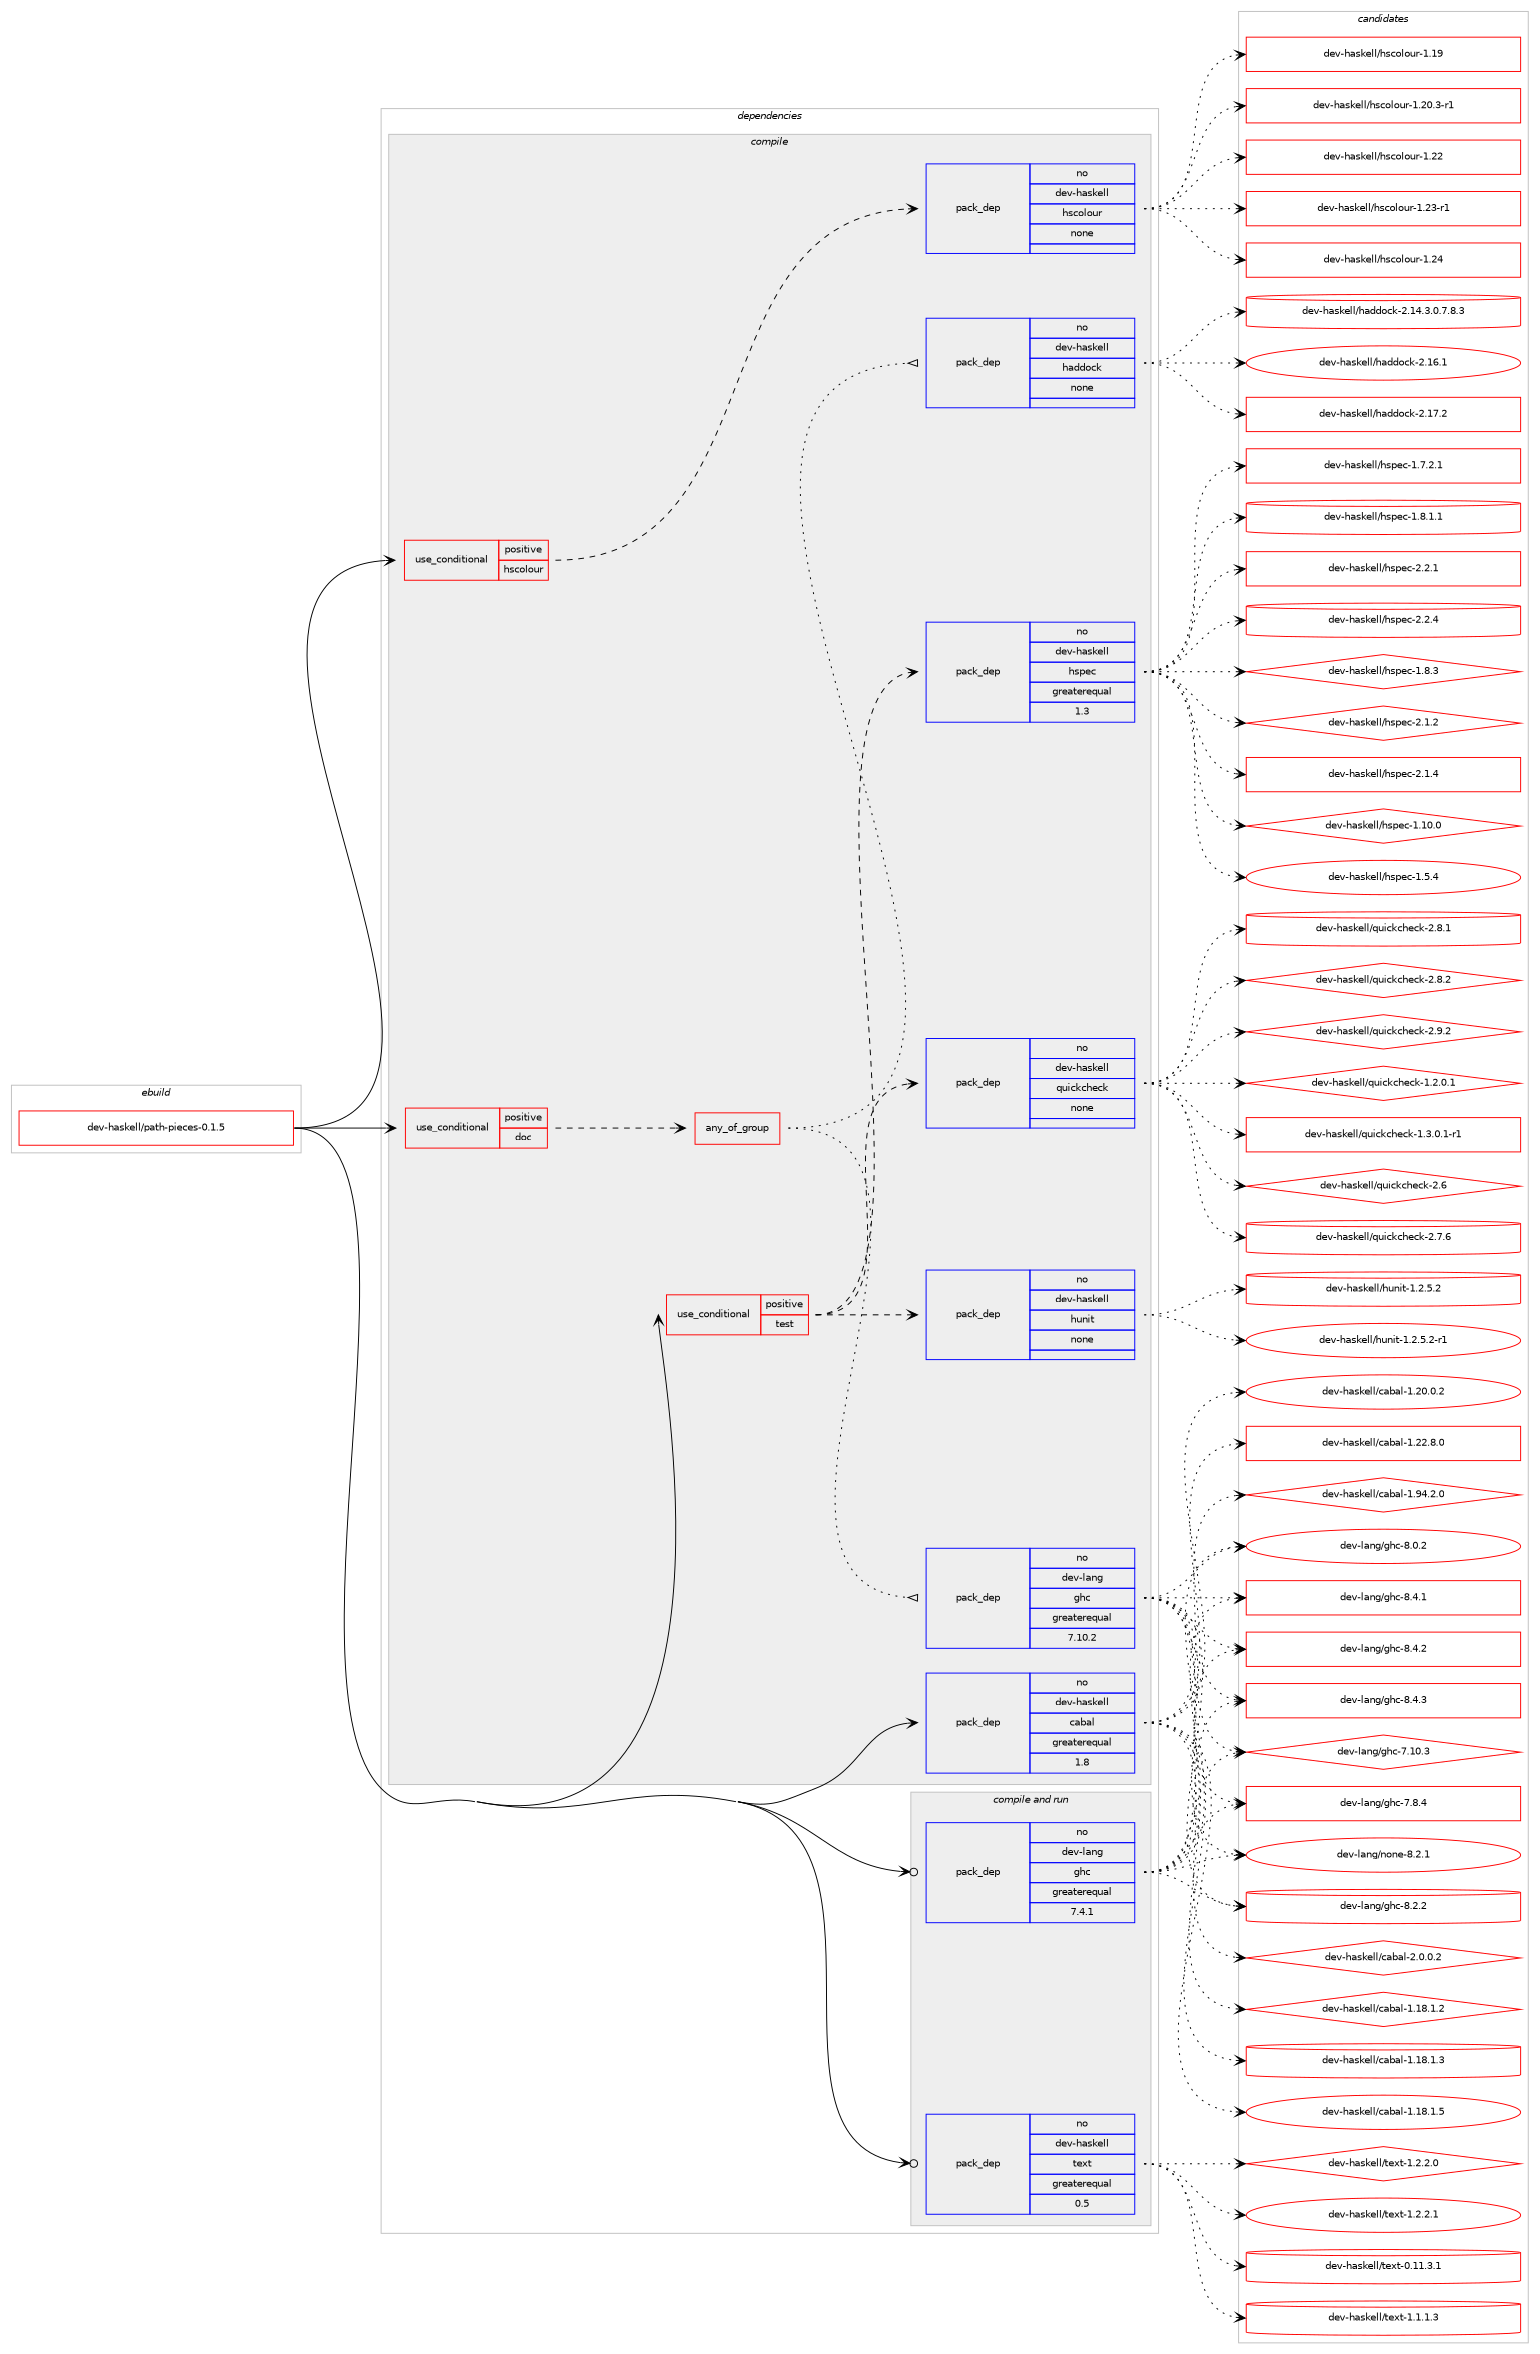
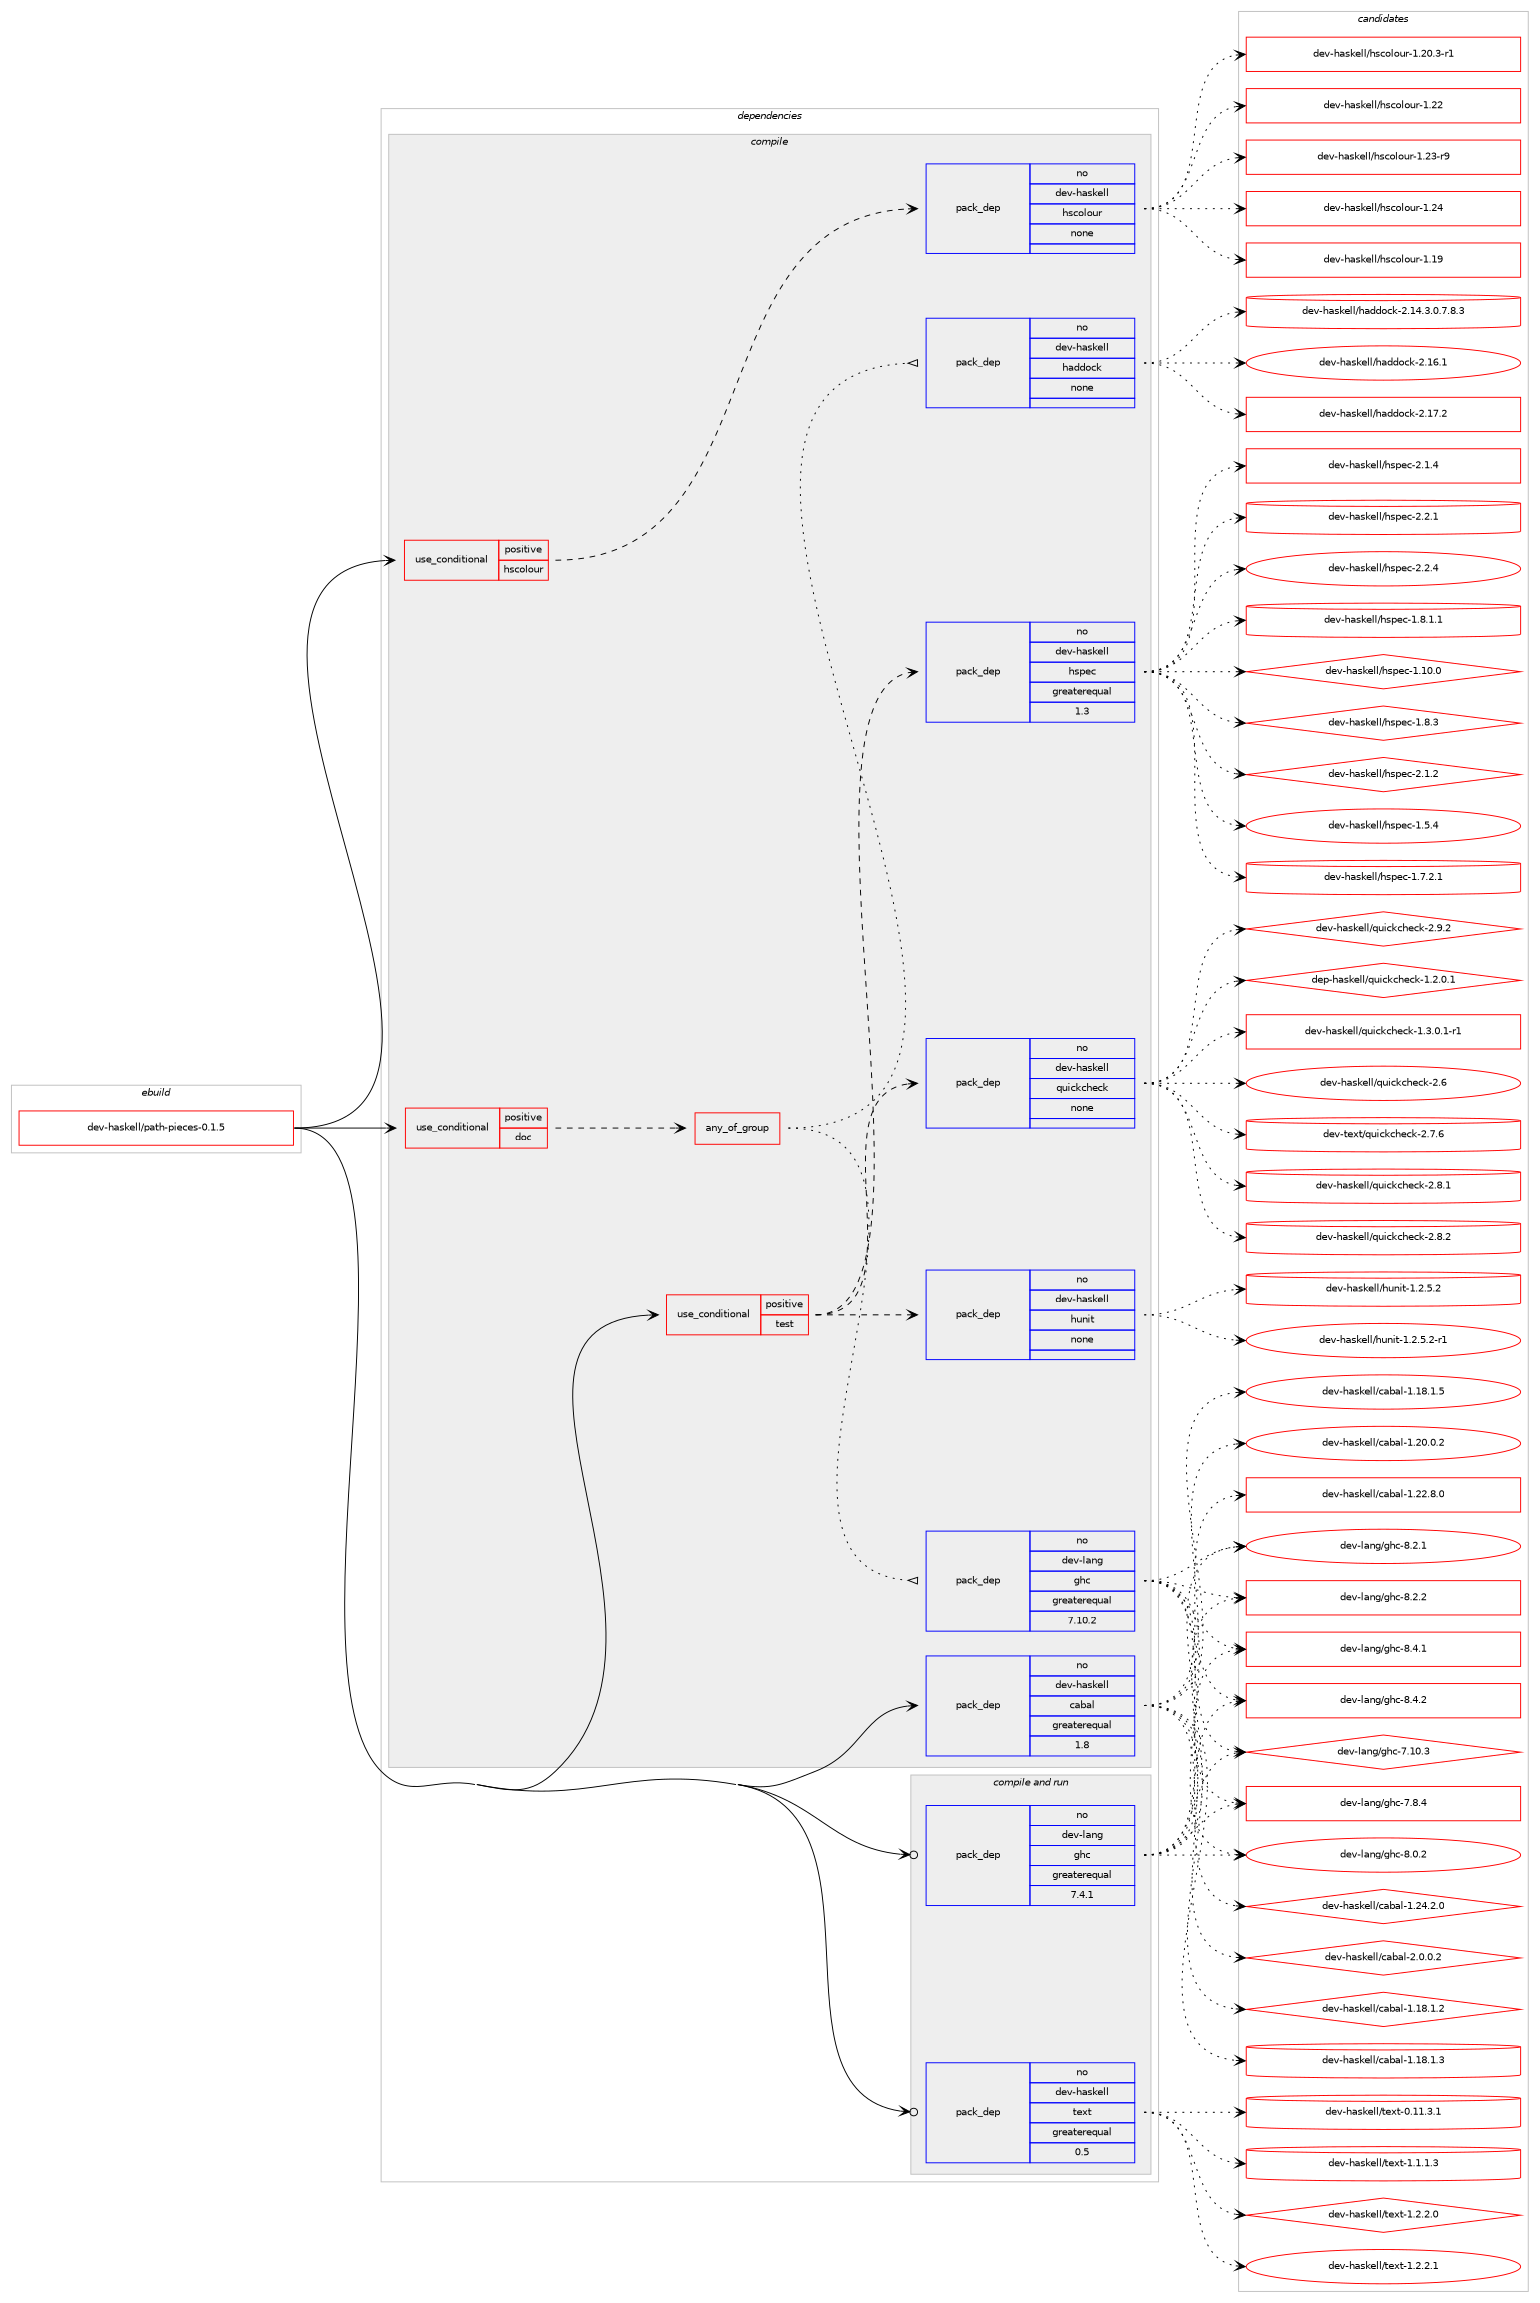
node "dev-haskell/hscolour-1.23-r1": label "dev-haskell/hscolour-1.23-r1" -> "dev-haskell/hscolour-1.23-r9"
node "dev-haskell/hspec-1.7.2.1": shape box -> cylinder
node "dev-haskell/hspec-2.2.1": shape box -> cylinder
node "dev-haskell/hspec-2.2.4": shape cylinder -> ellipse
node "dev-haskell/quickcheck-2.8.2": shape diamond -> cylinder
node "dev-haskell/quickcheck-1.2.0.1": label "dev-haskell/quickcheck-1.2.0.1" -> "dep-haskell/quickcheck-1.2.0.1"
node "dev-haskell/quickcheck-2.6": shape diamond -> ellipse
node "dev-haskell/quickcheck-2.7.6": label "dev-haskell/quickcheck-2.7.6" -> "dev-text/quickcheck-2.7.6"
node "dev-haskell/cabal-1.94.2.0": label "dev-haskell/cabal-1.94.2.0" -> "dev-haskell/cabal-1.24.2.0"
node "dev-lang/ghc-8.4.3": removed
node "dev-lang/none-8.2.1": label "dev-lang/none-8.2.1" -> "dev-lang/ghc-8.2.1"
node "dev-lang/ghc-8.2.2": shape cylinder -> box
